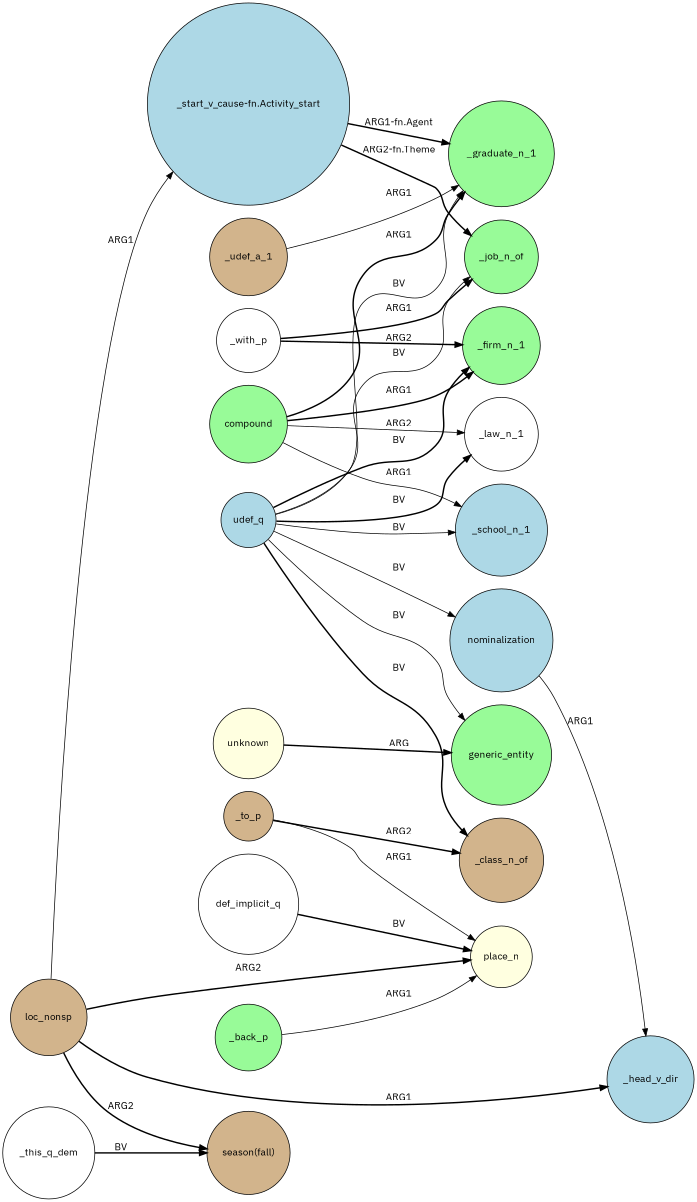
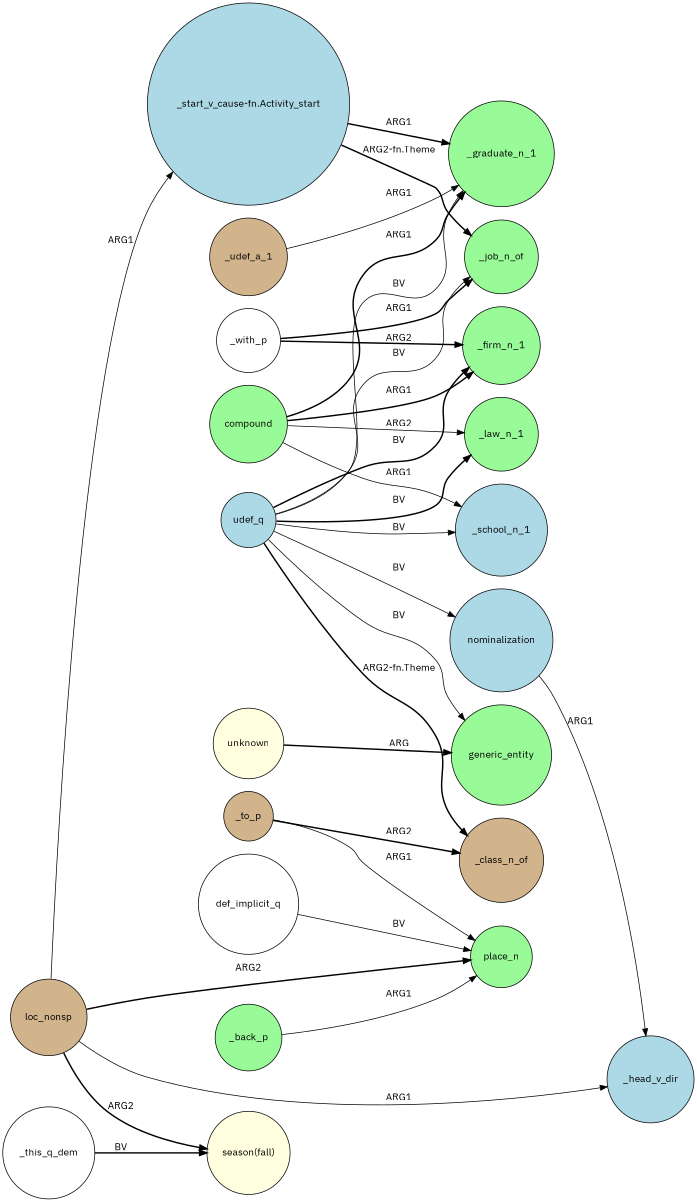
edge "_start_v_cause-fn.Activity_start" -> "_graduate_n_1": label "ARG1-fn.Agent" -> "ARG1"
node "_law_n_1": fillcolor white -> palegreen
edge "udef_q" -> "_class_n_of": label "BV" -> "ARG2-fn.Theme"
edge "def_implicit_q" -> "place_n": style bold -> solid
node "place_n": fillcolor lightyellow -> palegreen
edge "loc_nonsp" -> "_head_v_dir": style bold -> solid
node "season(fall)": fillcolor tan -> lightyellow
